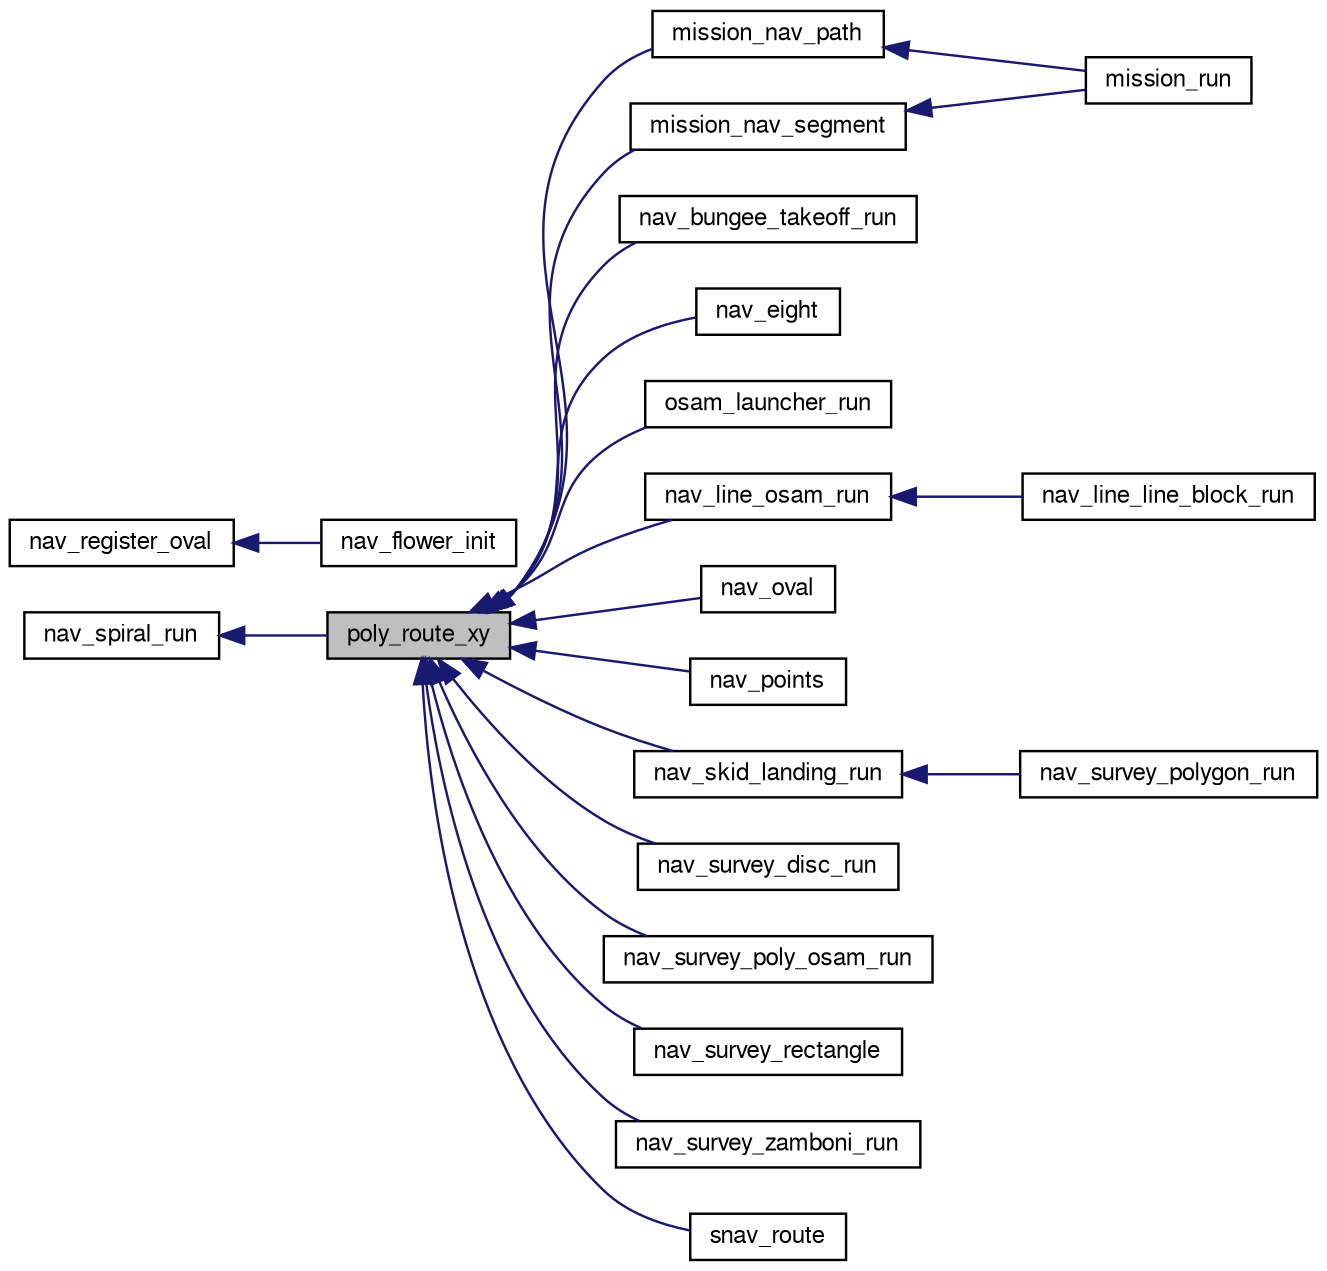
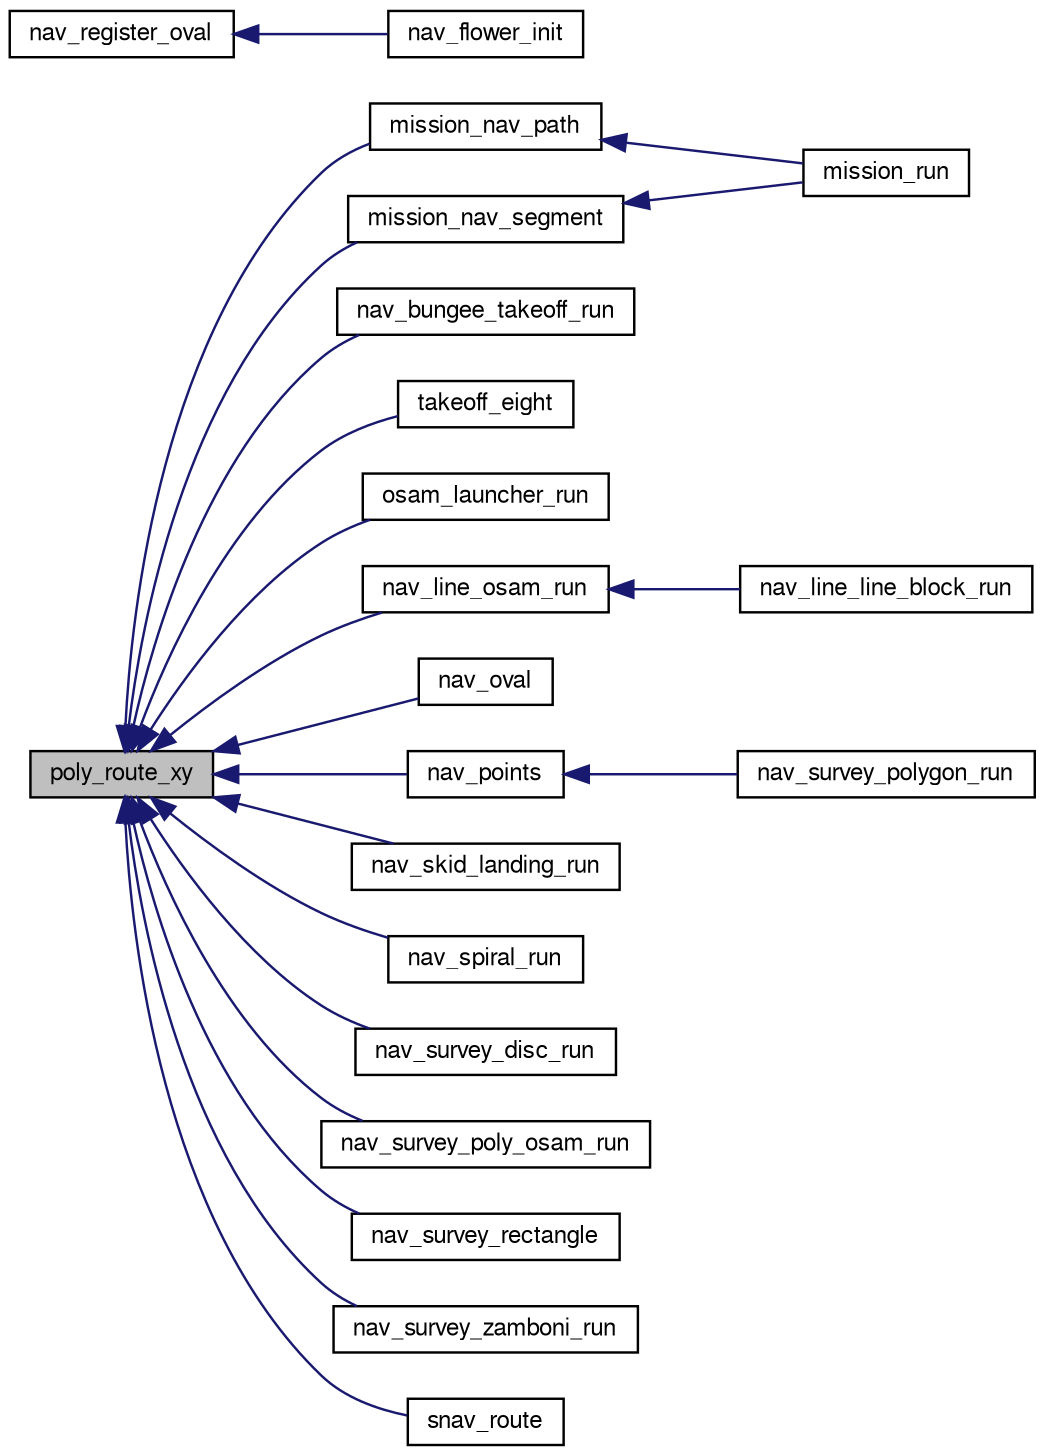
node "nav_eight": label "nav_eight" -> "takeoff_eight"
edge "poly_route_xy" -> "nav_spiral_run": reversed
edge "nav_survey_polygon_run" -> "nav_skid_landing_run": now "nav_survey_polygon_run" -> "nav_points"
